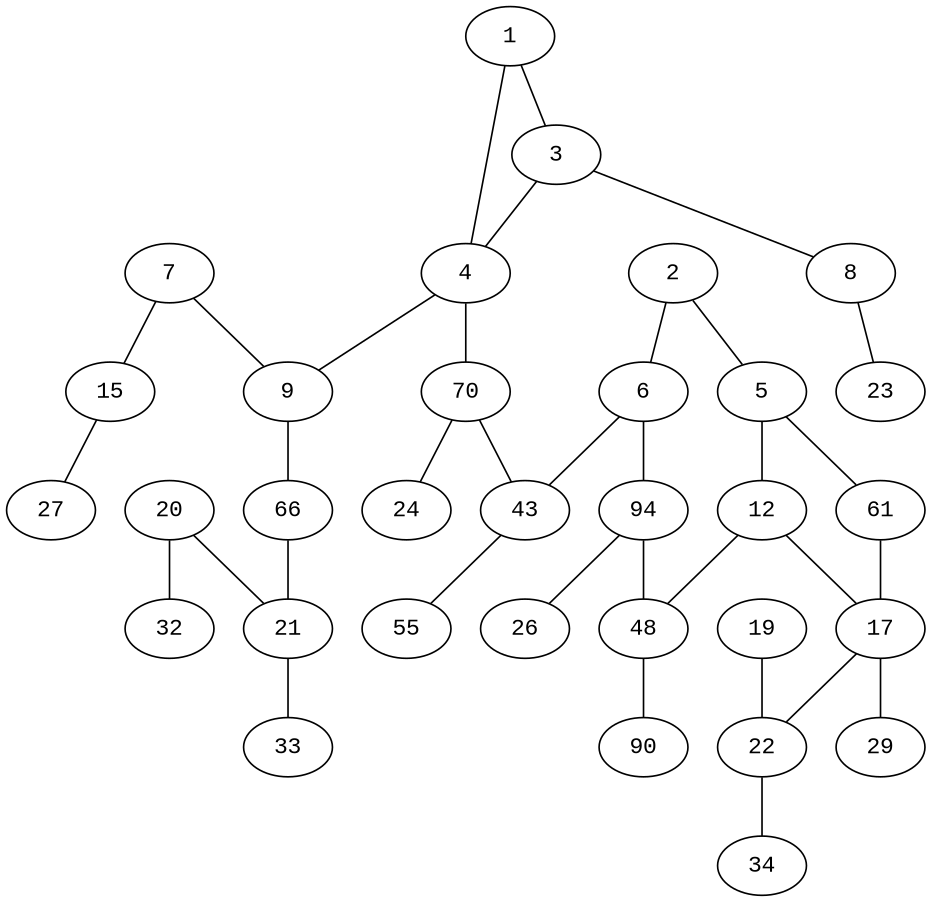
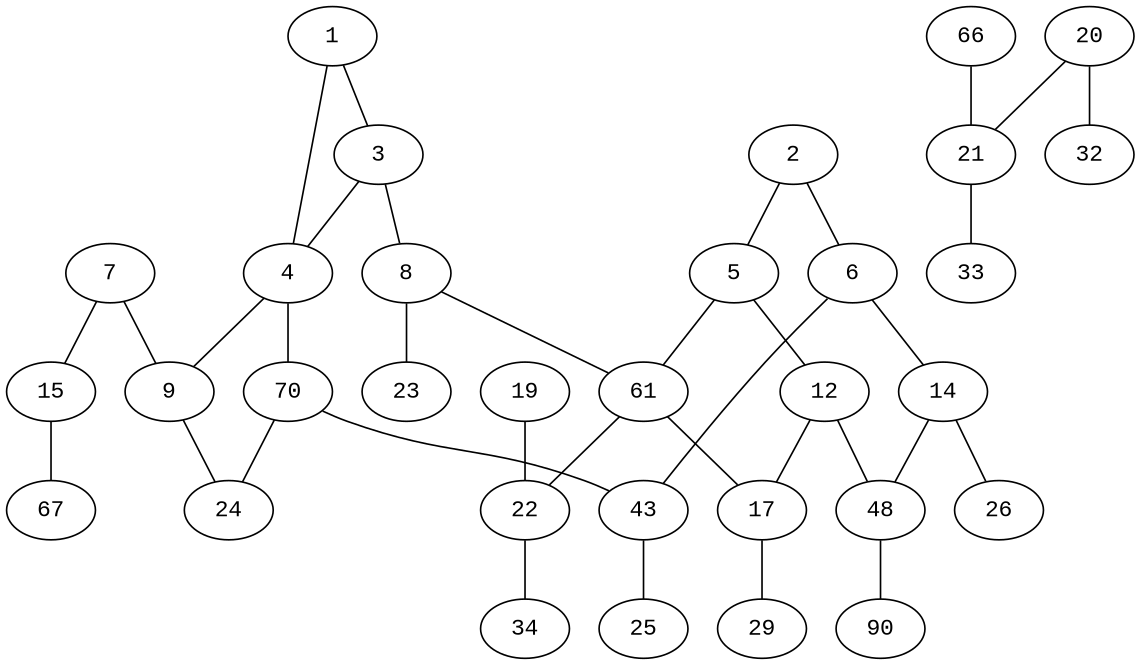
edge "8" -- "61": added
edge "9" -- "66": now "9" -- "24"
node "27": label "27" -> "67"
node "94": label "94" -> "14"
node "55": label "55" -> "25"
edge "17" -- "22": now "61" -- "22"
